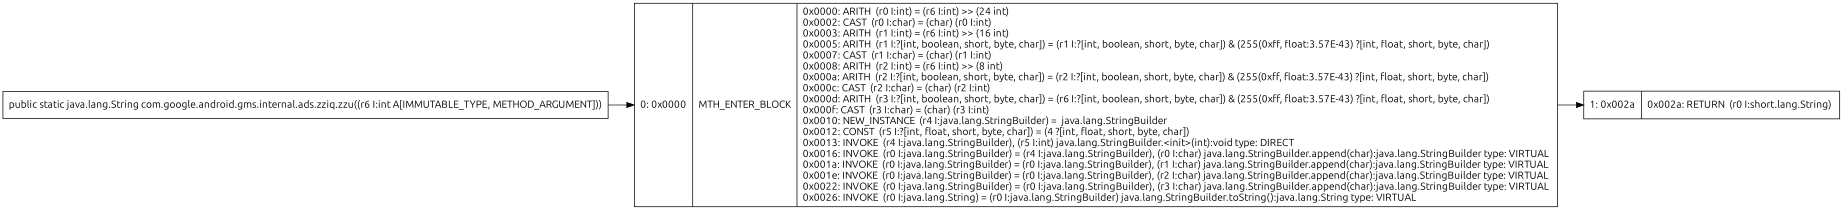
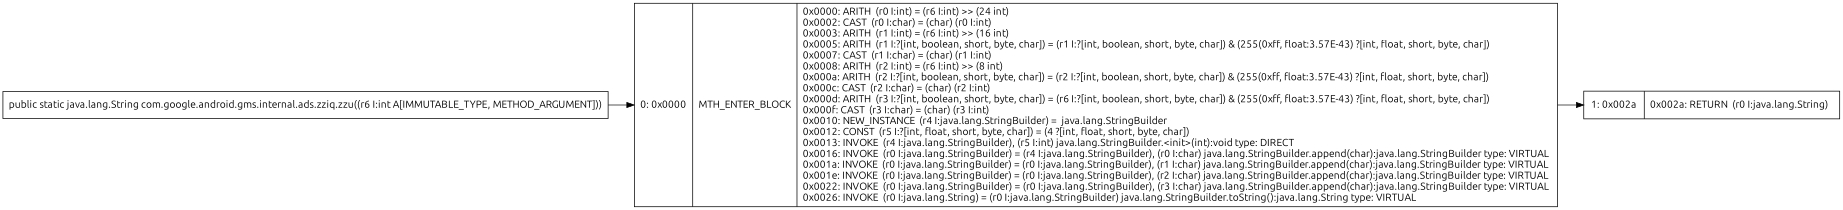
node "1: 0x002a": text "0x002a: RETURN  (r0 I:short.lang.String)" -> "0x002a: RETURN  (r0 I:java.lang.String)"
